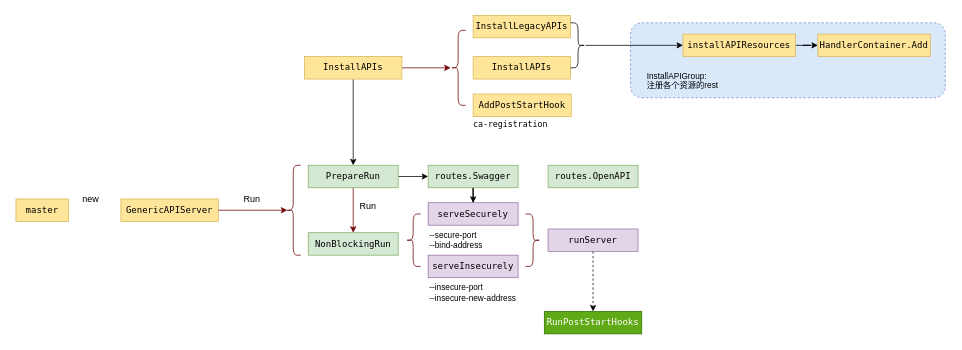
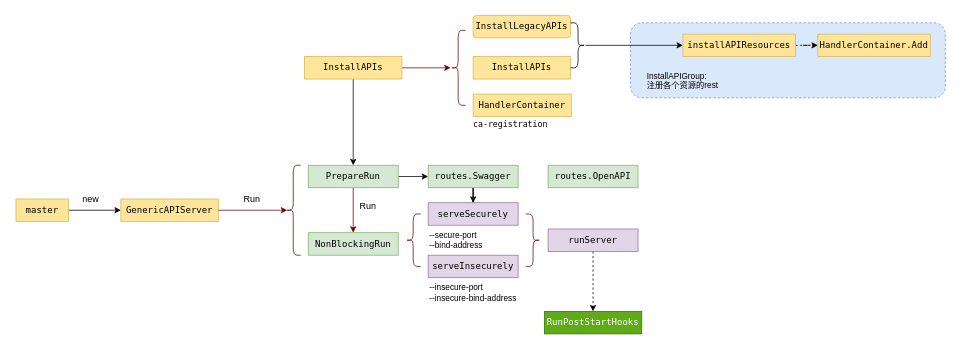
node "InstallLegacyAPIs": shape rectangle -> rounded rectangle
edge "installAPIResources" -> "HandlerContainer.Add": style solid -> dashed
node "AddPostStartHook": label "AddPostStartHook" -> "HandlerContainer"
edge "master" -> "GenericAPIServer": added
node "--insecure-port--insecure-new-address": label "--insecure-port--insecure-new-address" -> "--insecure-port--insecure-bind-address"
